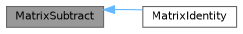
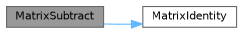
edge "MatrixIdentity" -> "MatrixSubtract": reversed
